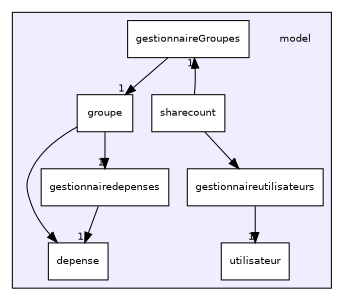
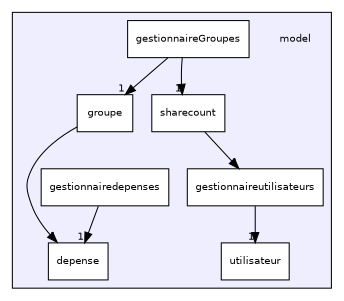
edge "sharecount" -> "gestionnaireGroupes": reversed
edge "groupe" -> "gestionnairedepenses": removed
